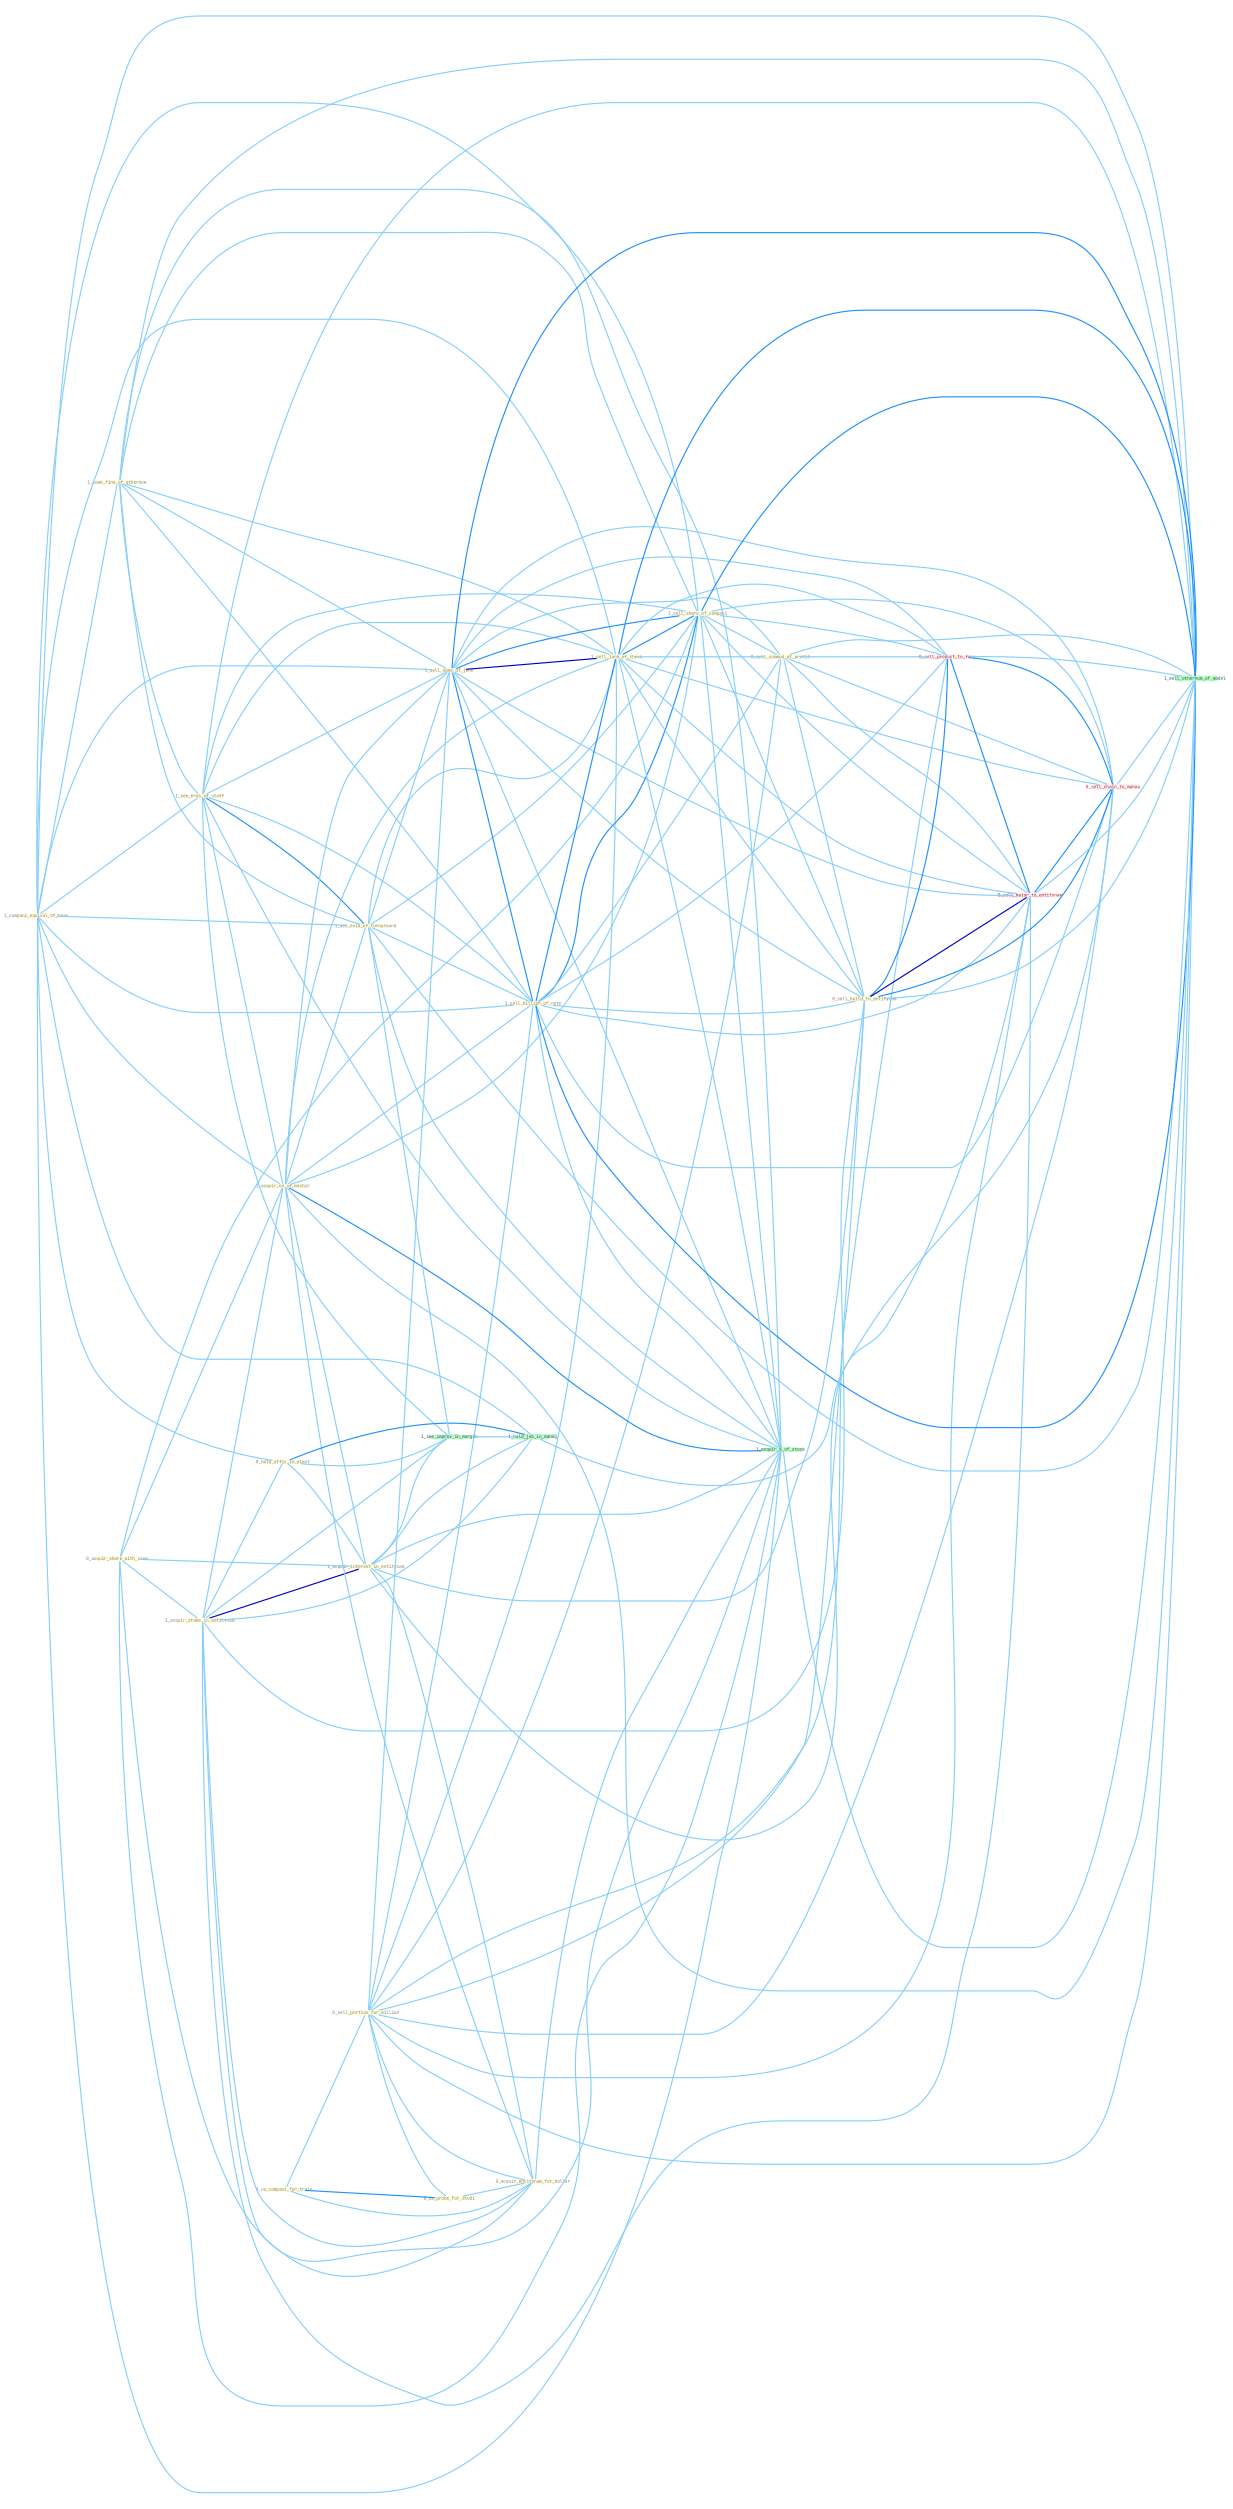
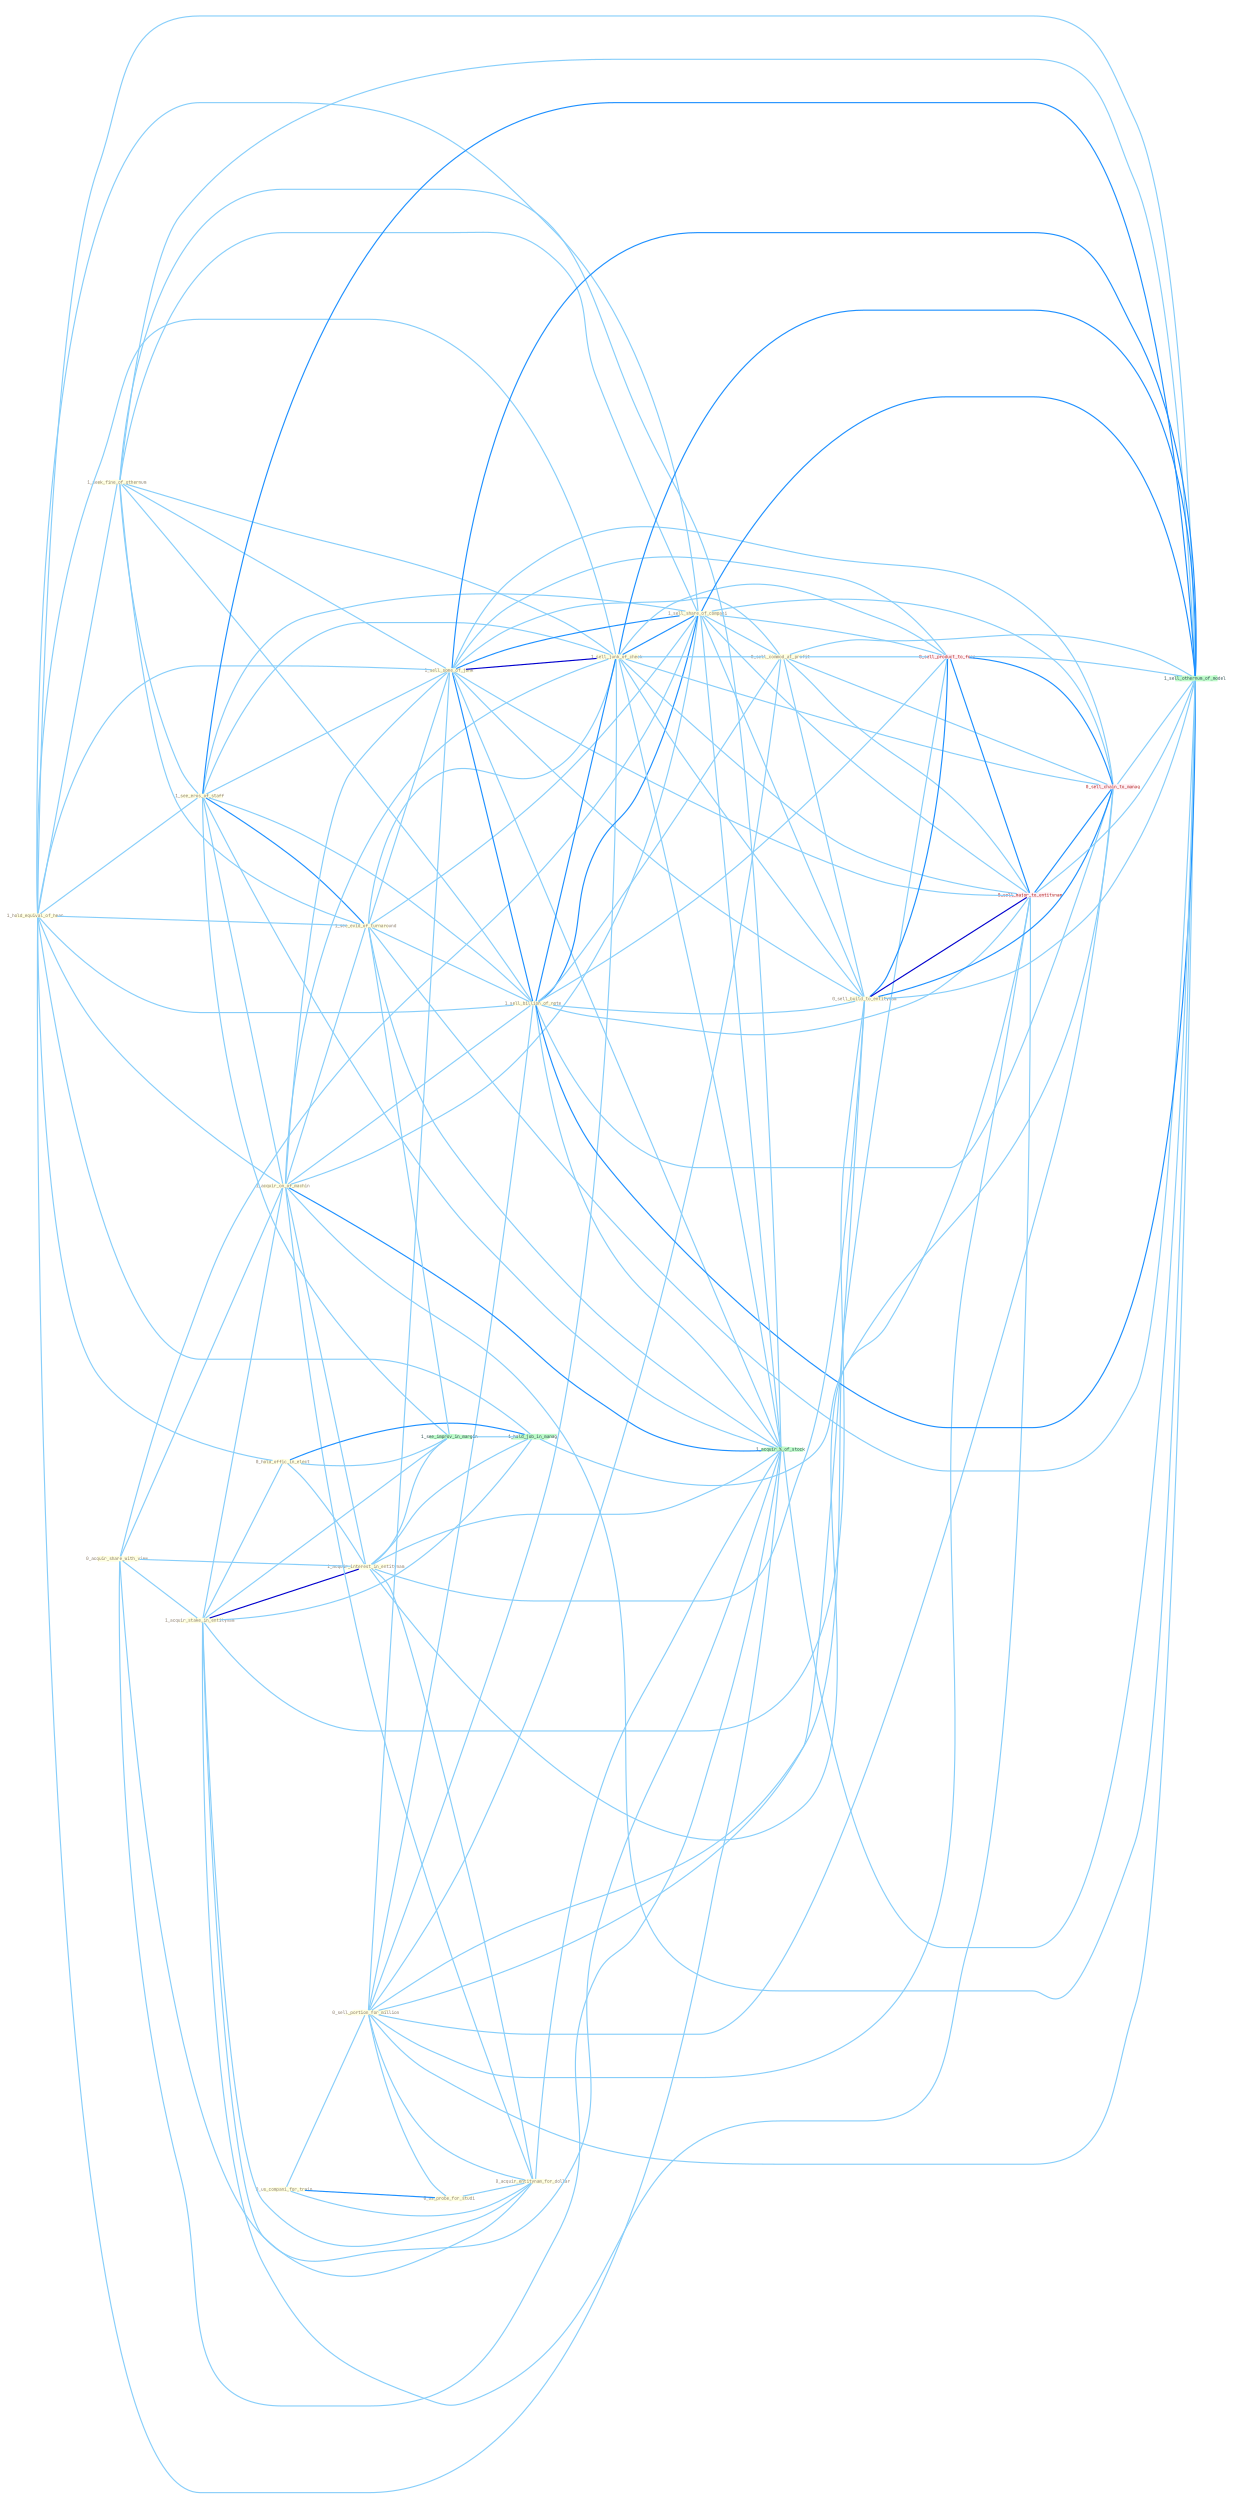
edge "1_sell_othernum_of_model" -- "1_see_eros_of_staff": color #87cefa -> #1e90ff
node "1_compani_equival_of_hear": label "1_compani_equival_of_hear" -> "1_hold_equival_of_hear"
